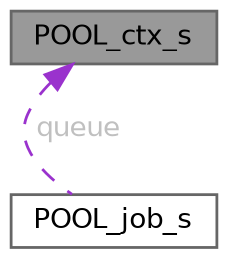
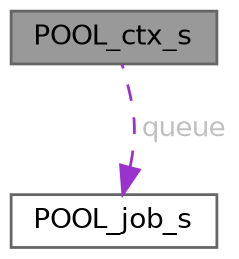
edge "POOL_job_s" -> "POOL_ctx_s": reversed
